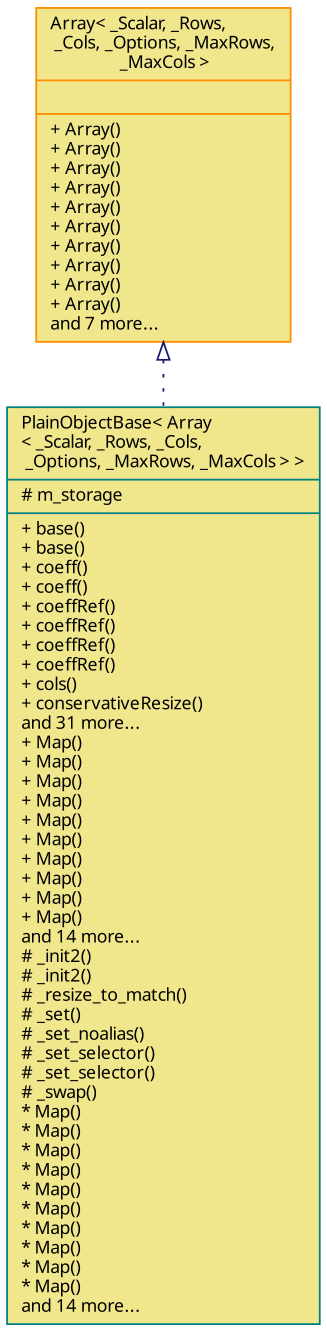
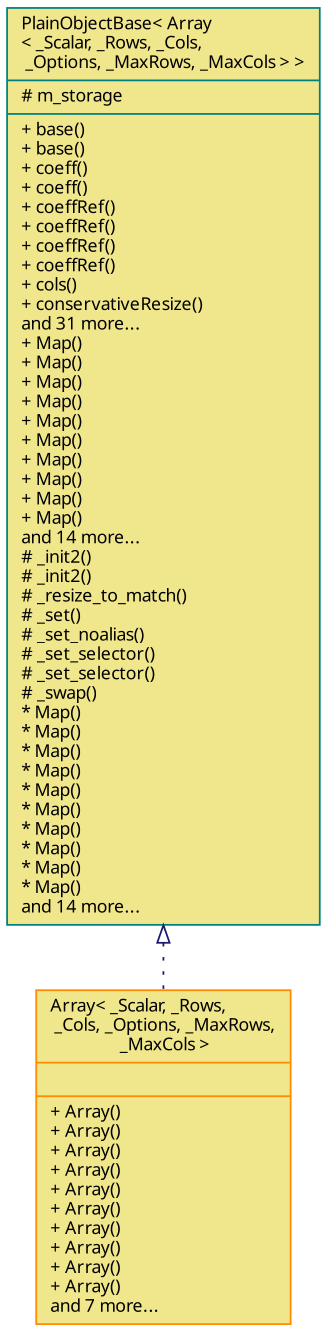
edge "PlainObjectBase< Array" -> "Array< _Scalar, _Rows,": reversed
